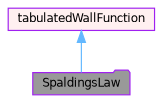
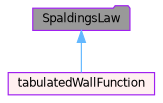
edge "SpaldingsLaw" -> "tabulatedWallFunction": reversed
